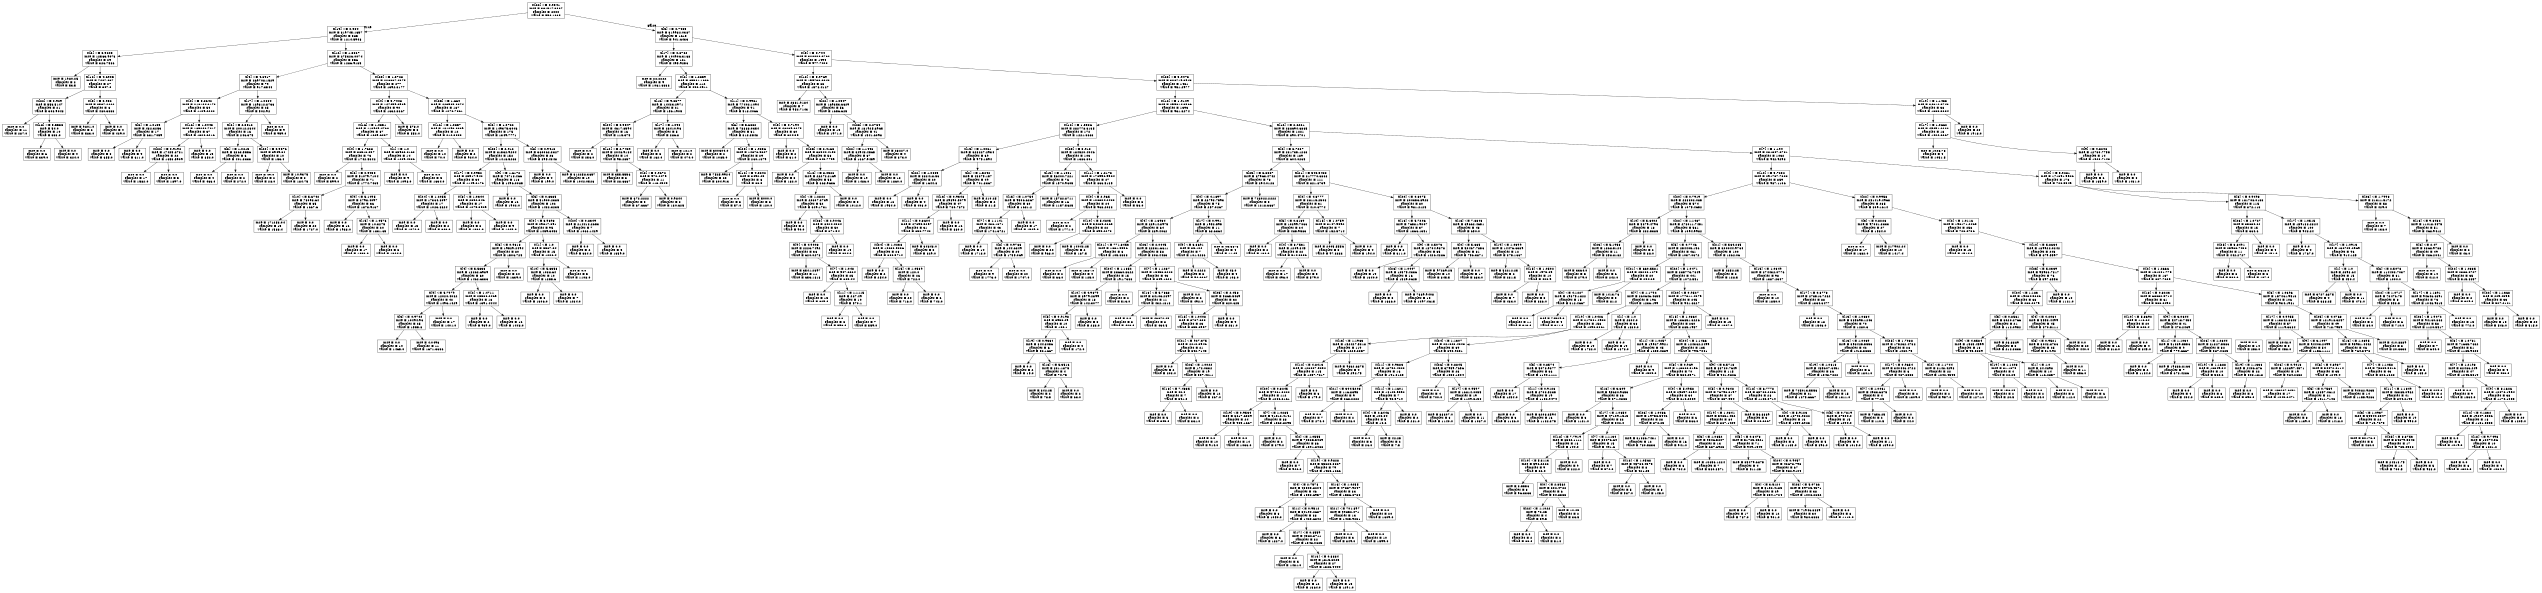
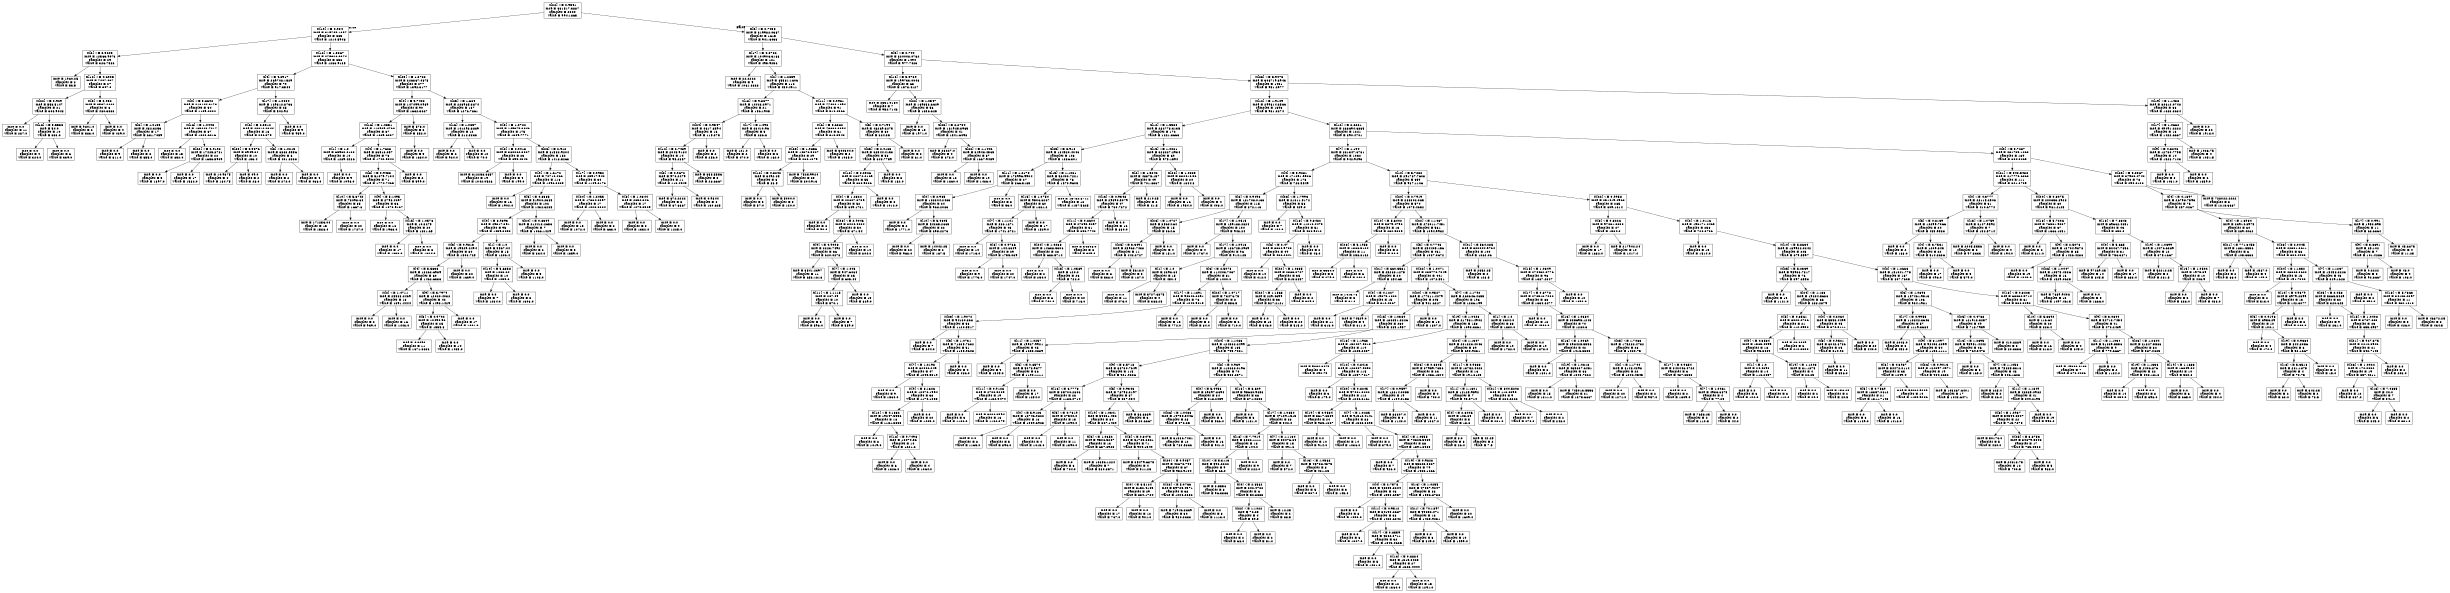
edge "X[1] <= 1.0 mse = 65960.8163 samples = 14 value = 1289.4286" -> "mse = 0.0 samples = 5 value = 1634.0": now "mse = 578.0 samples = 3 value = 552.0" -> "mse = 0.0 samples = 5 value = 1634.0"
edge "mse = 0.0 samples = 14 value = 258.0" -> "X[19] <= 1.1336 mse = 4406.876 samples = 22 value = 308.1818": reversed
